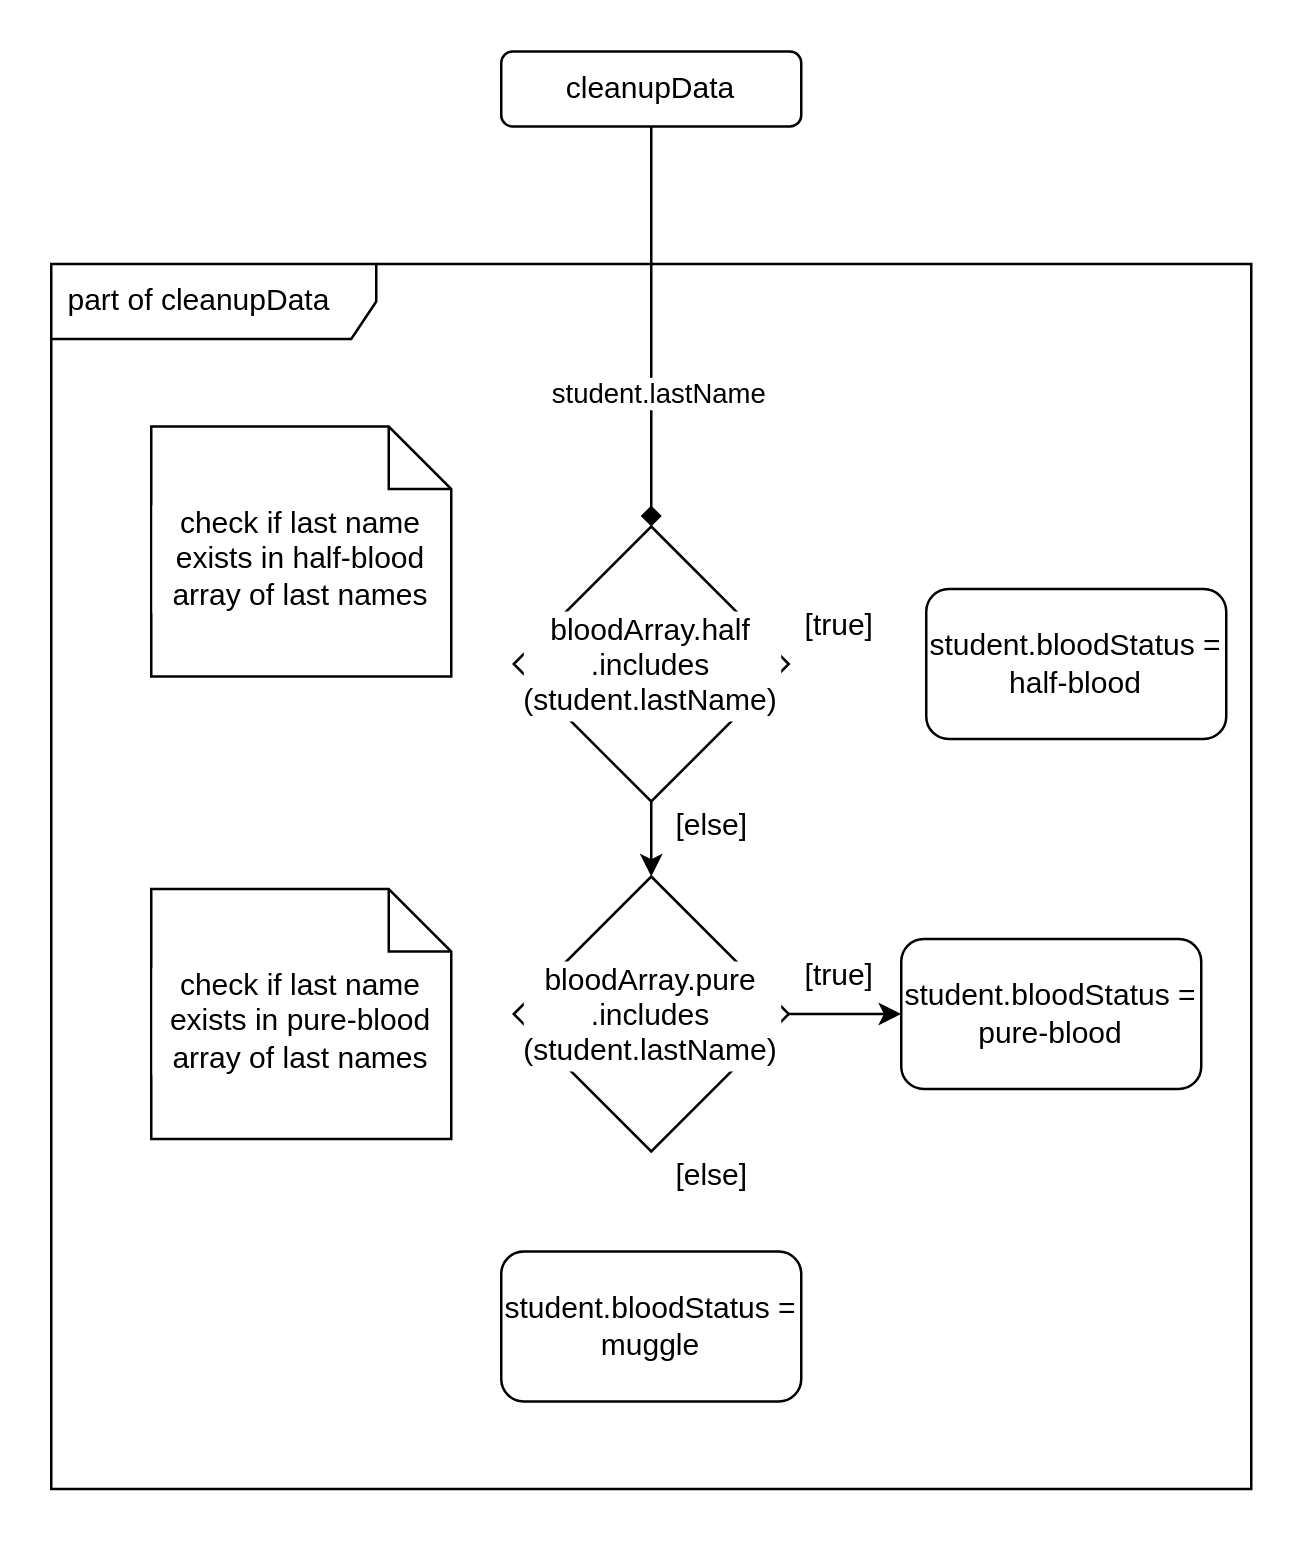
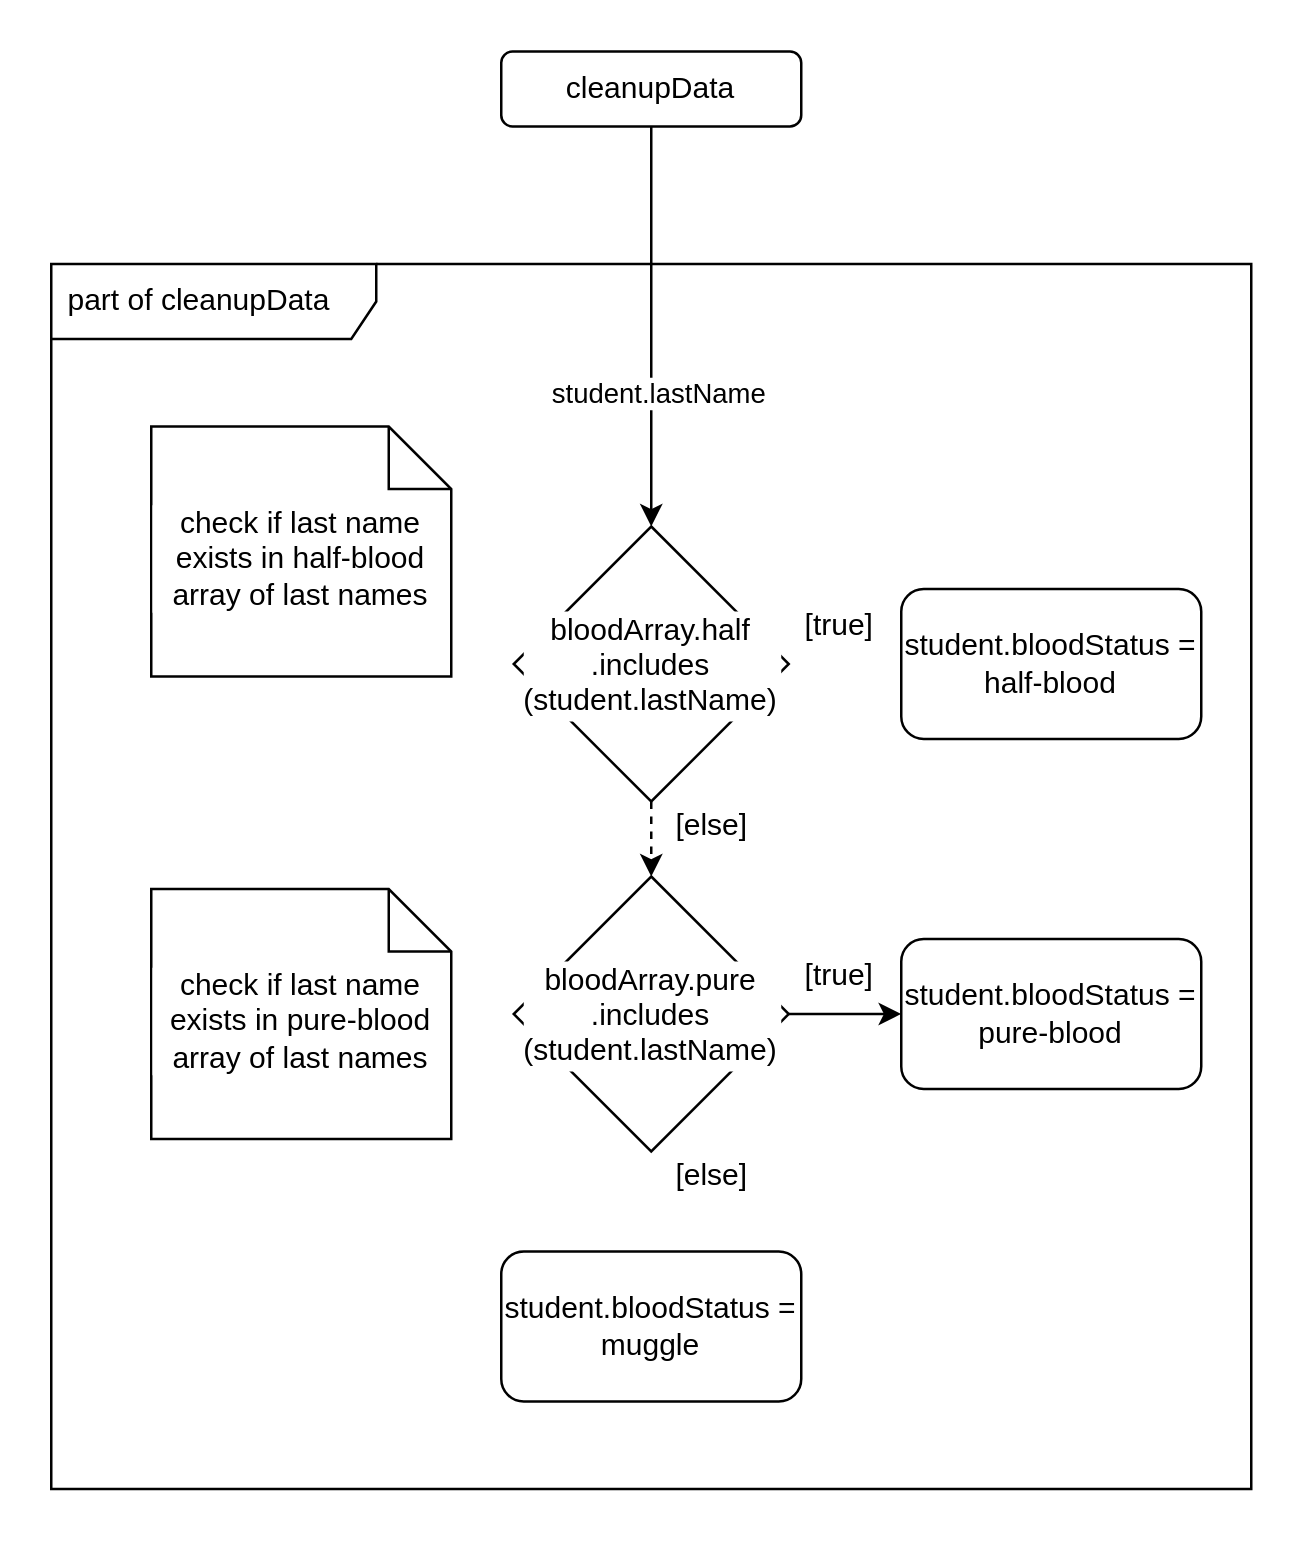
edge "cleanupData" -> "bloodArray.half .includes (student.lastName)": arrowhead diamond -> classic
node "student.bloodStatus = half-blood": moved (1076, 664) -> (1051, 664)
edge "bloodArray.half .includes (student.lastName)" -> "bloodArray.pure .includes (student.lastName)": style solid -> dashed
